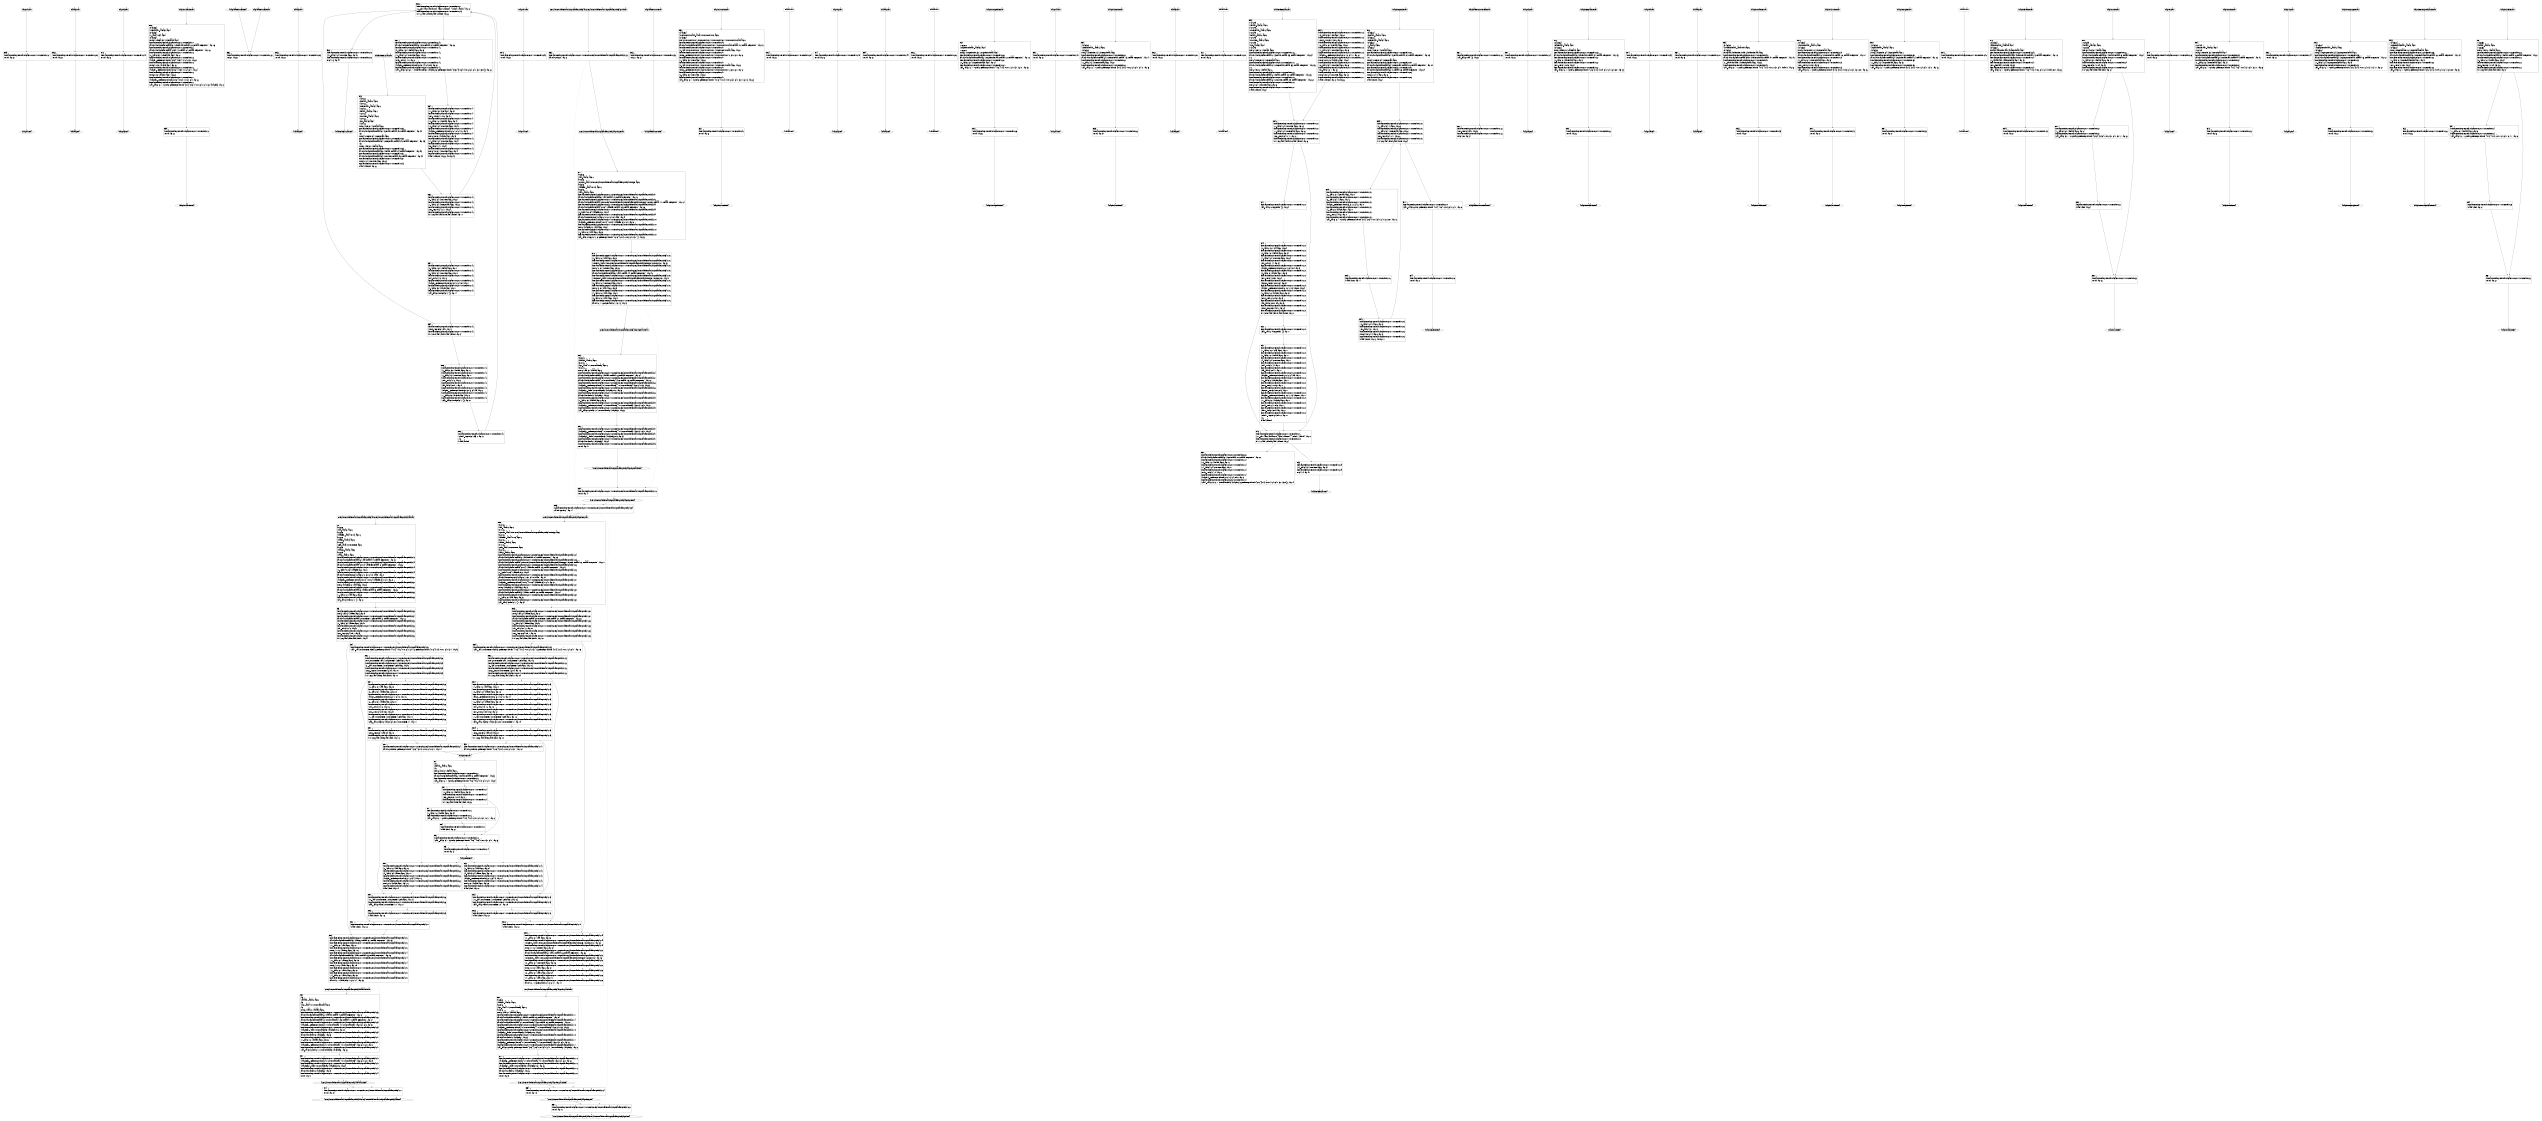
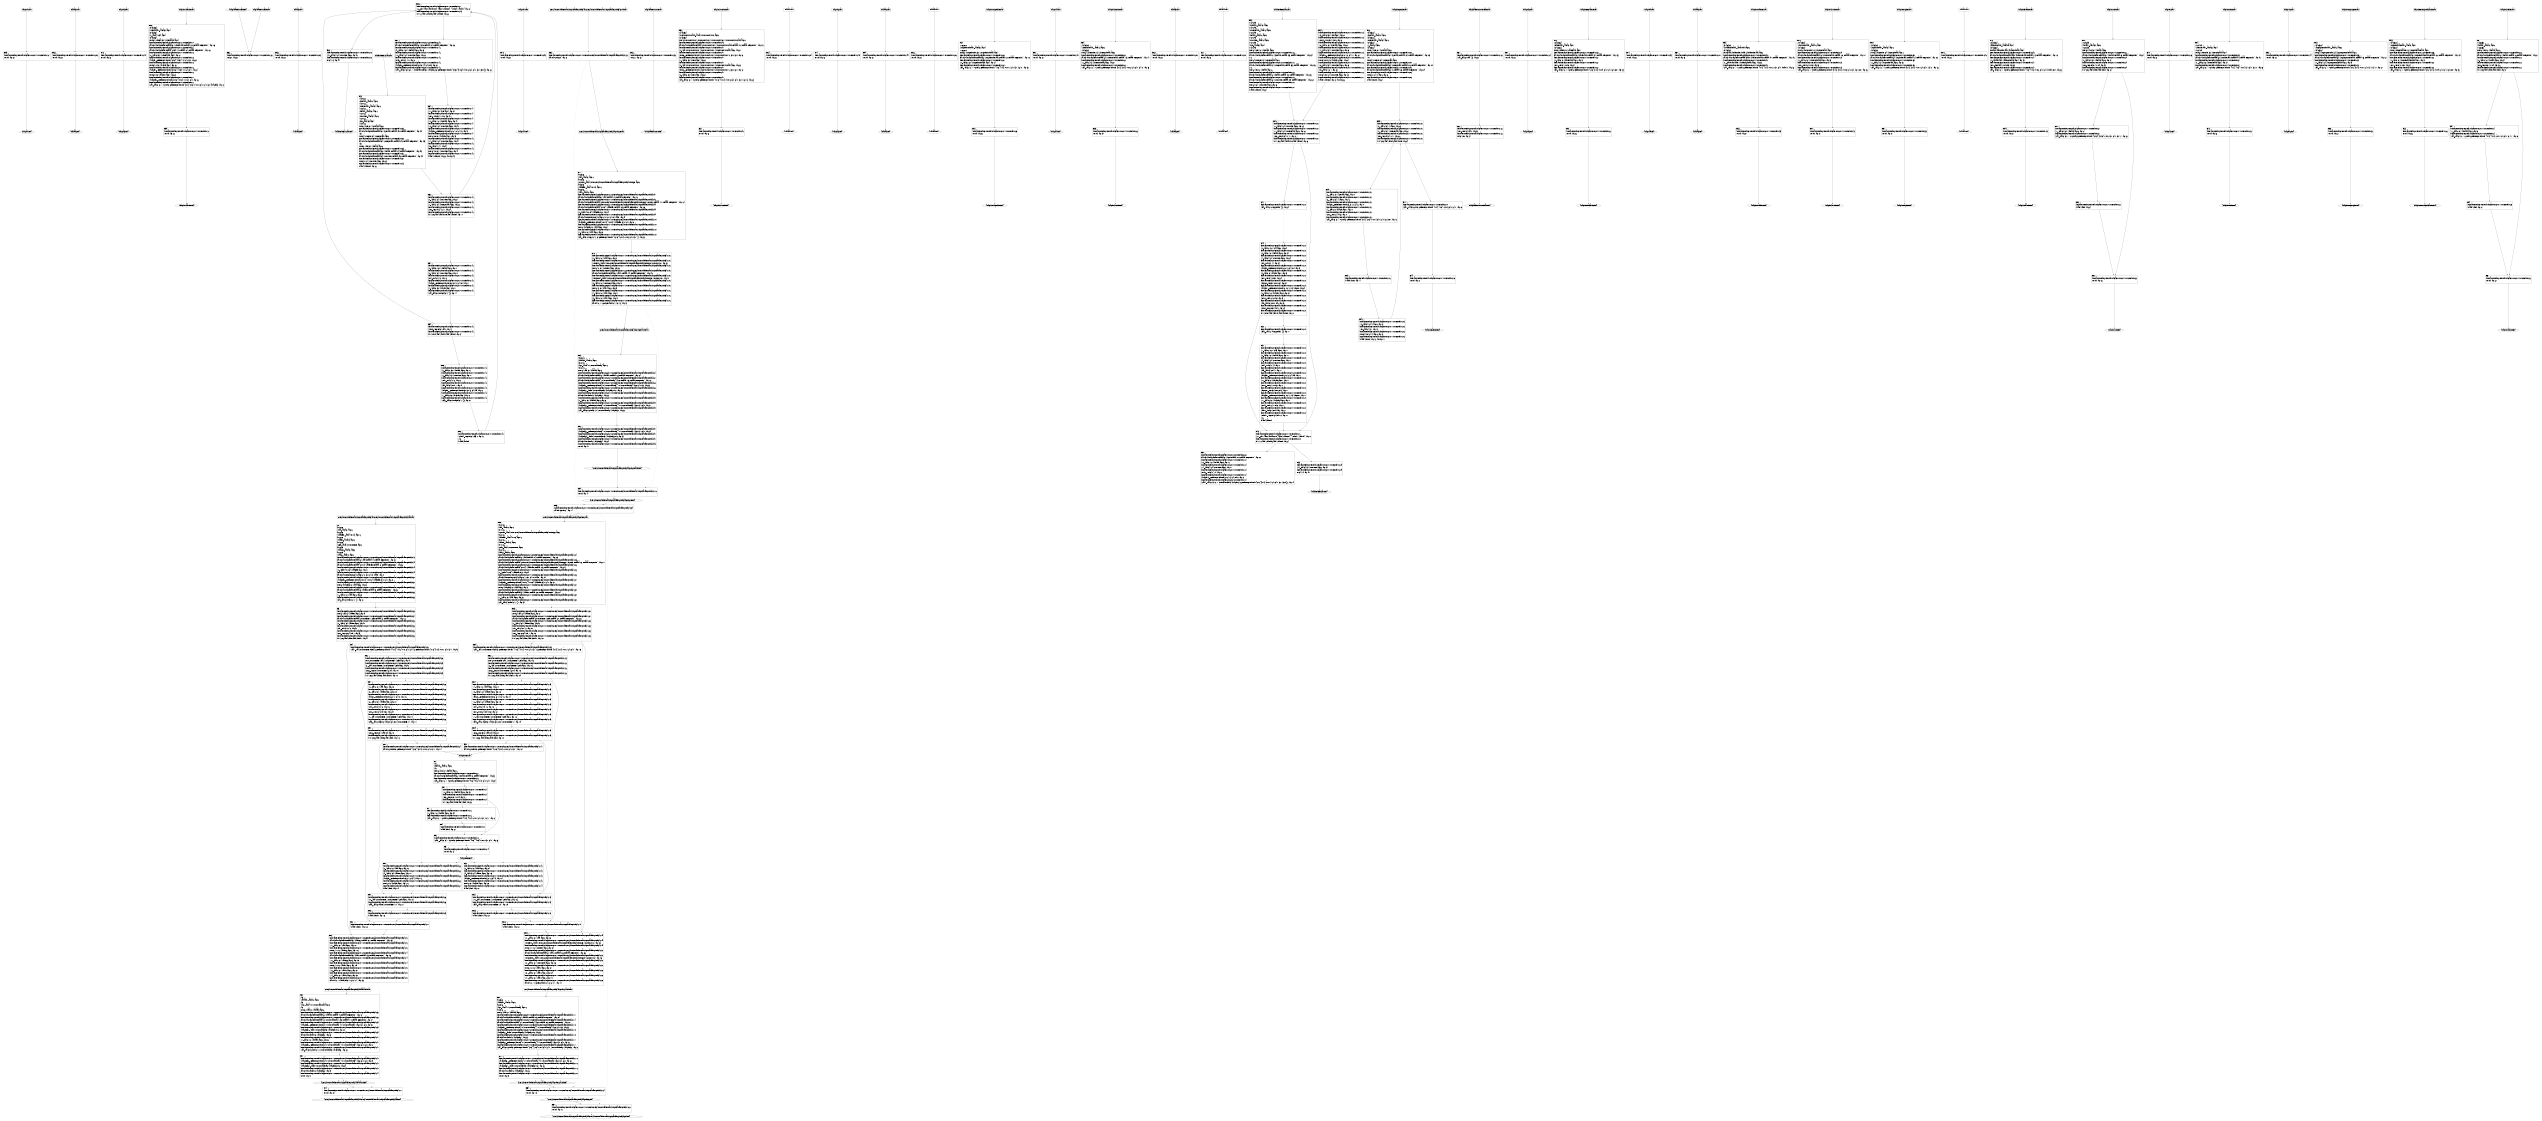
node "BB45:": text "%sext.addr = alloca i8*, align 8" -> "%bytes.addr = alloca i8*, align 8"
